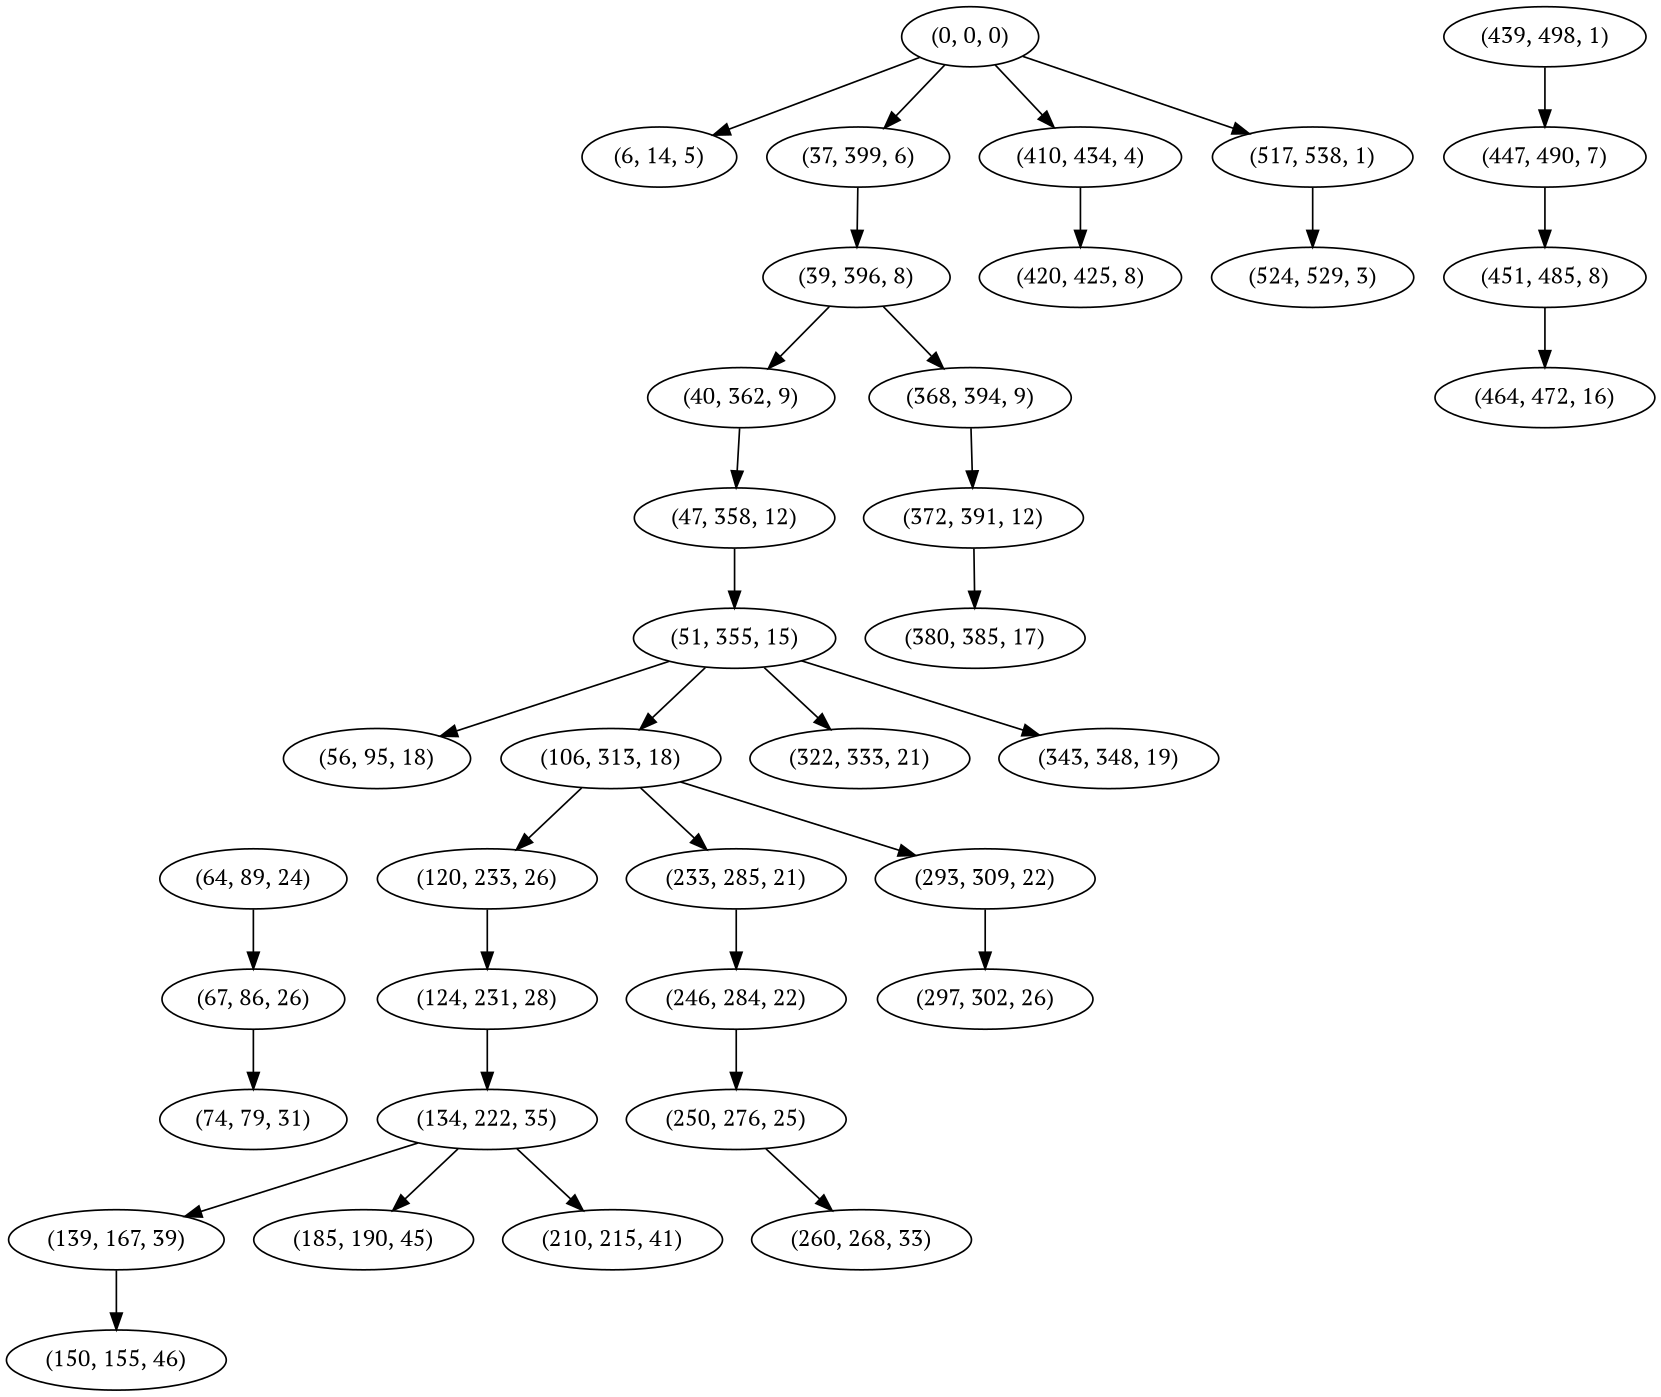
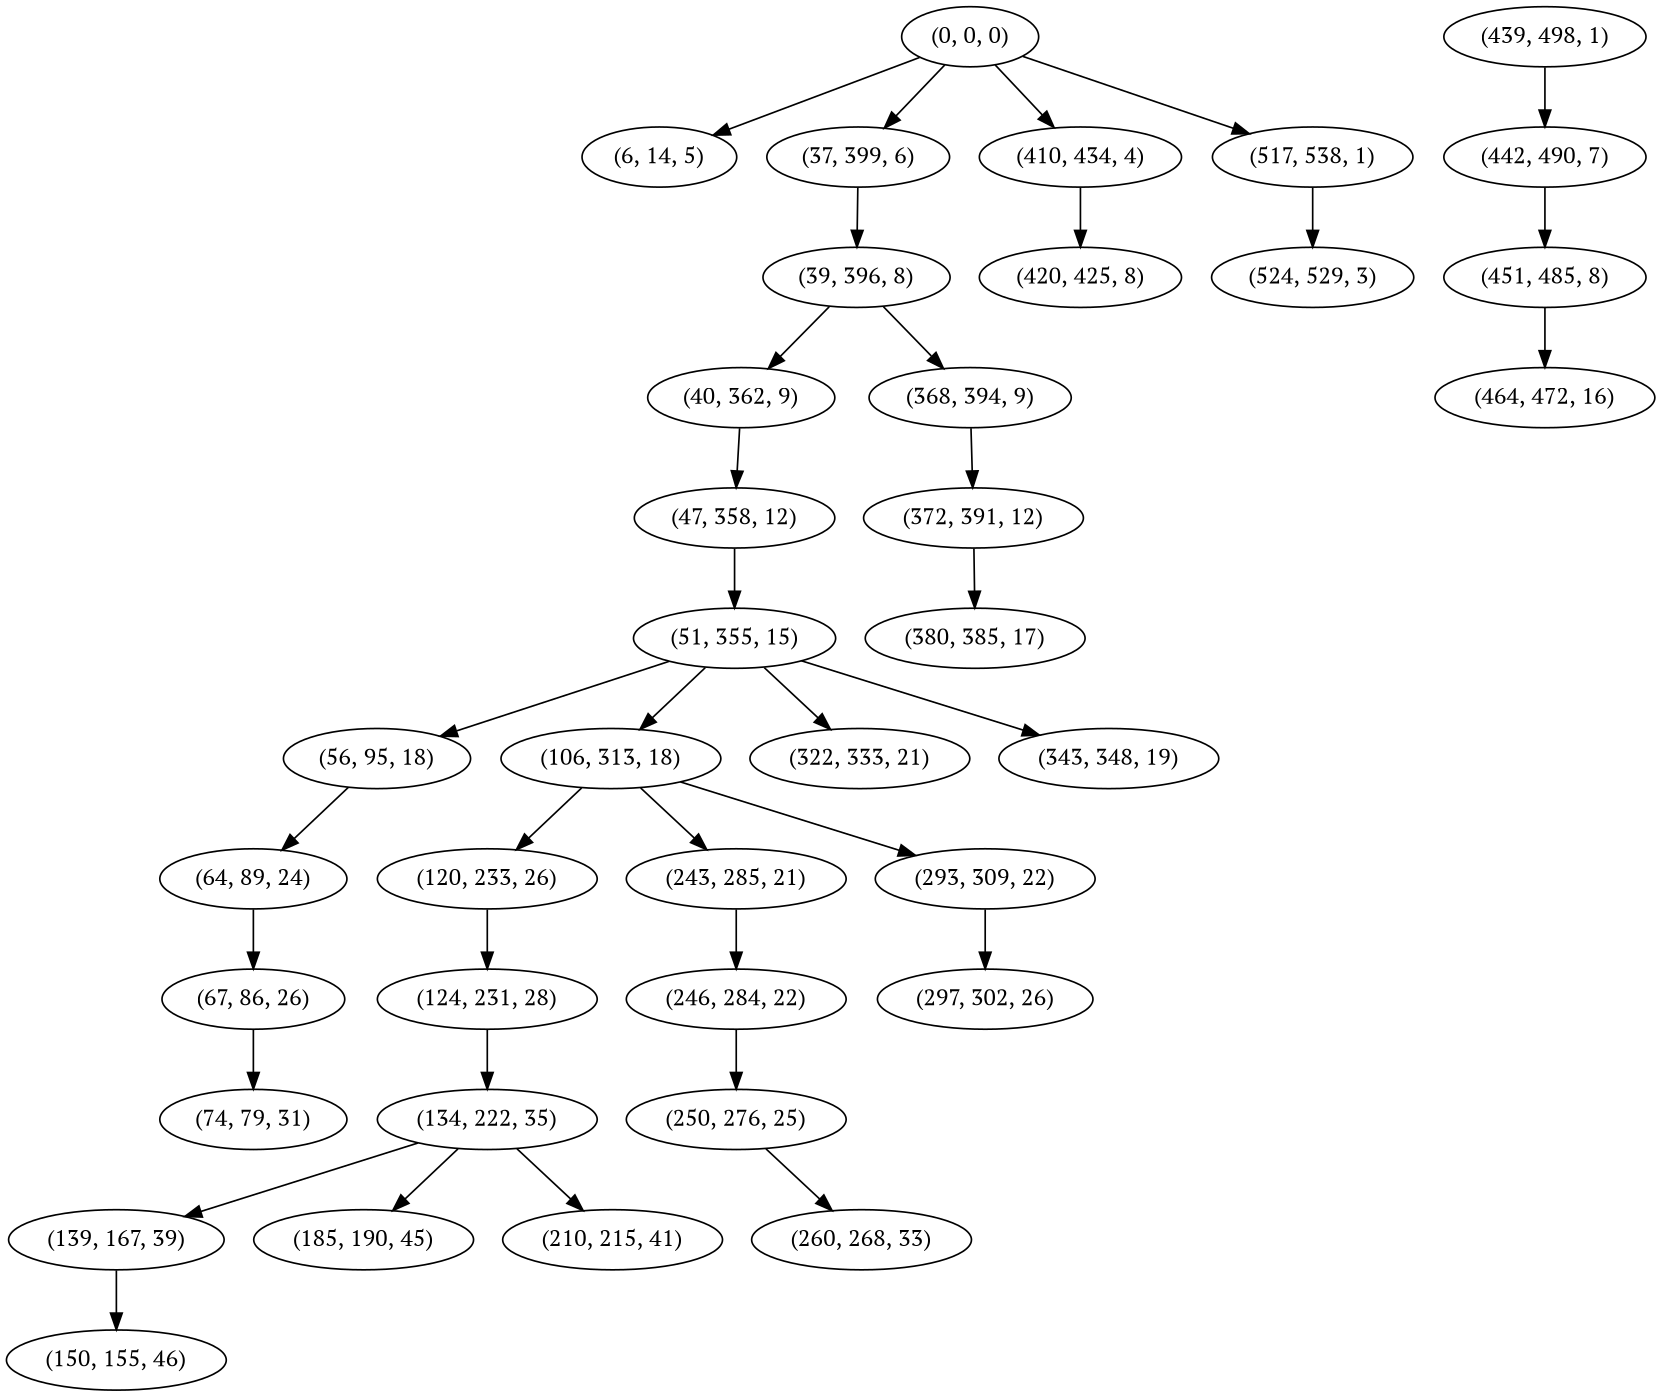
node "(447, 490, 7)": label "(447, 490, 7)" -> "(442, 490, 7)"
edge "(56, 95, 18)" -> "(64, 89, 24)": added
node "(233, 285, 21)": label "(233, 285, 21)" -> "(243, 285, 21)"
